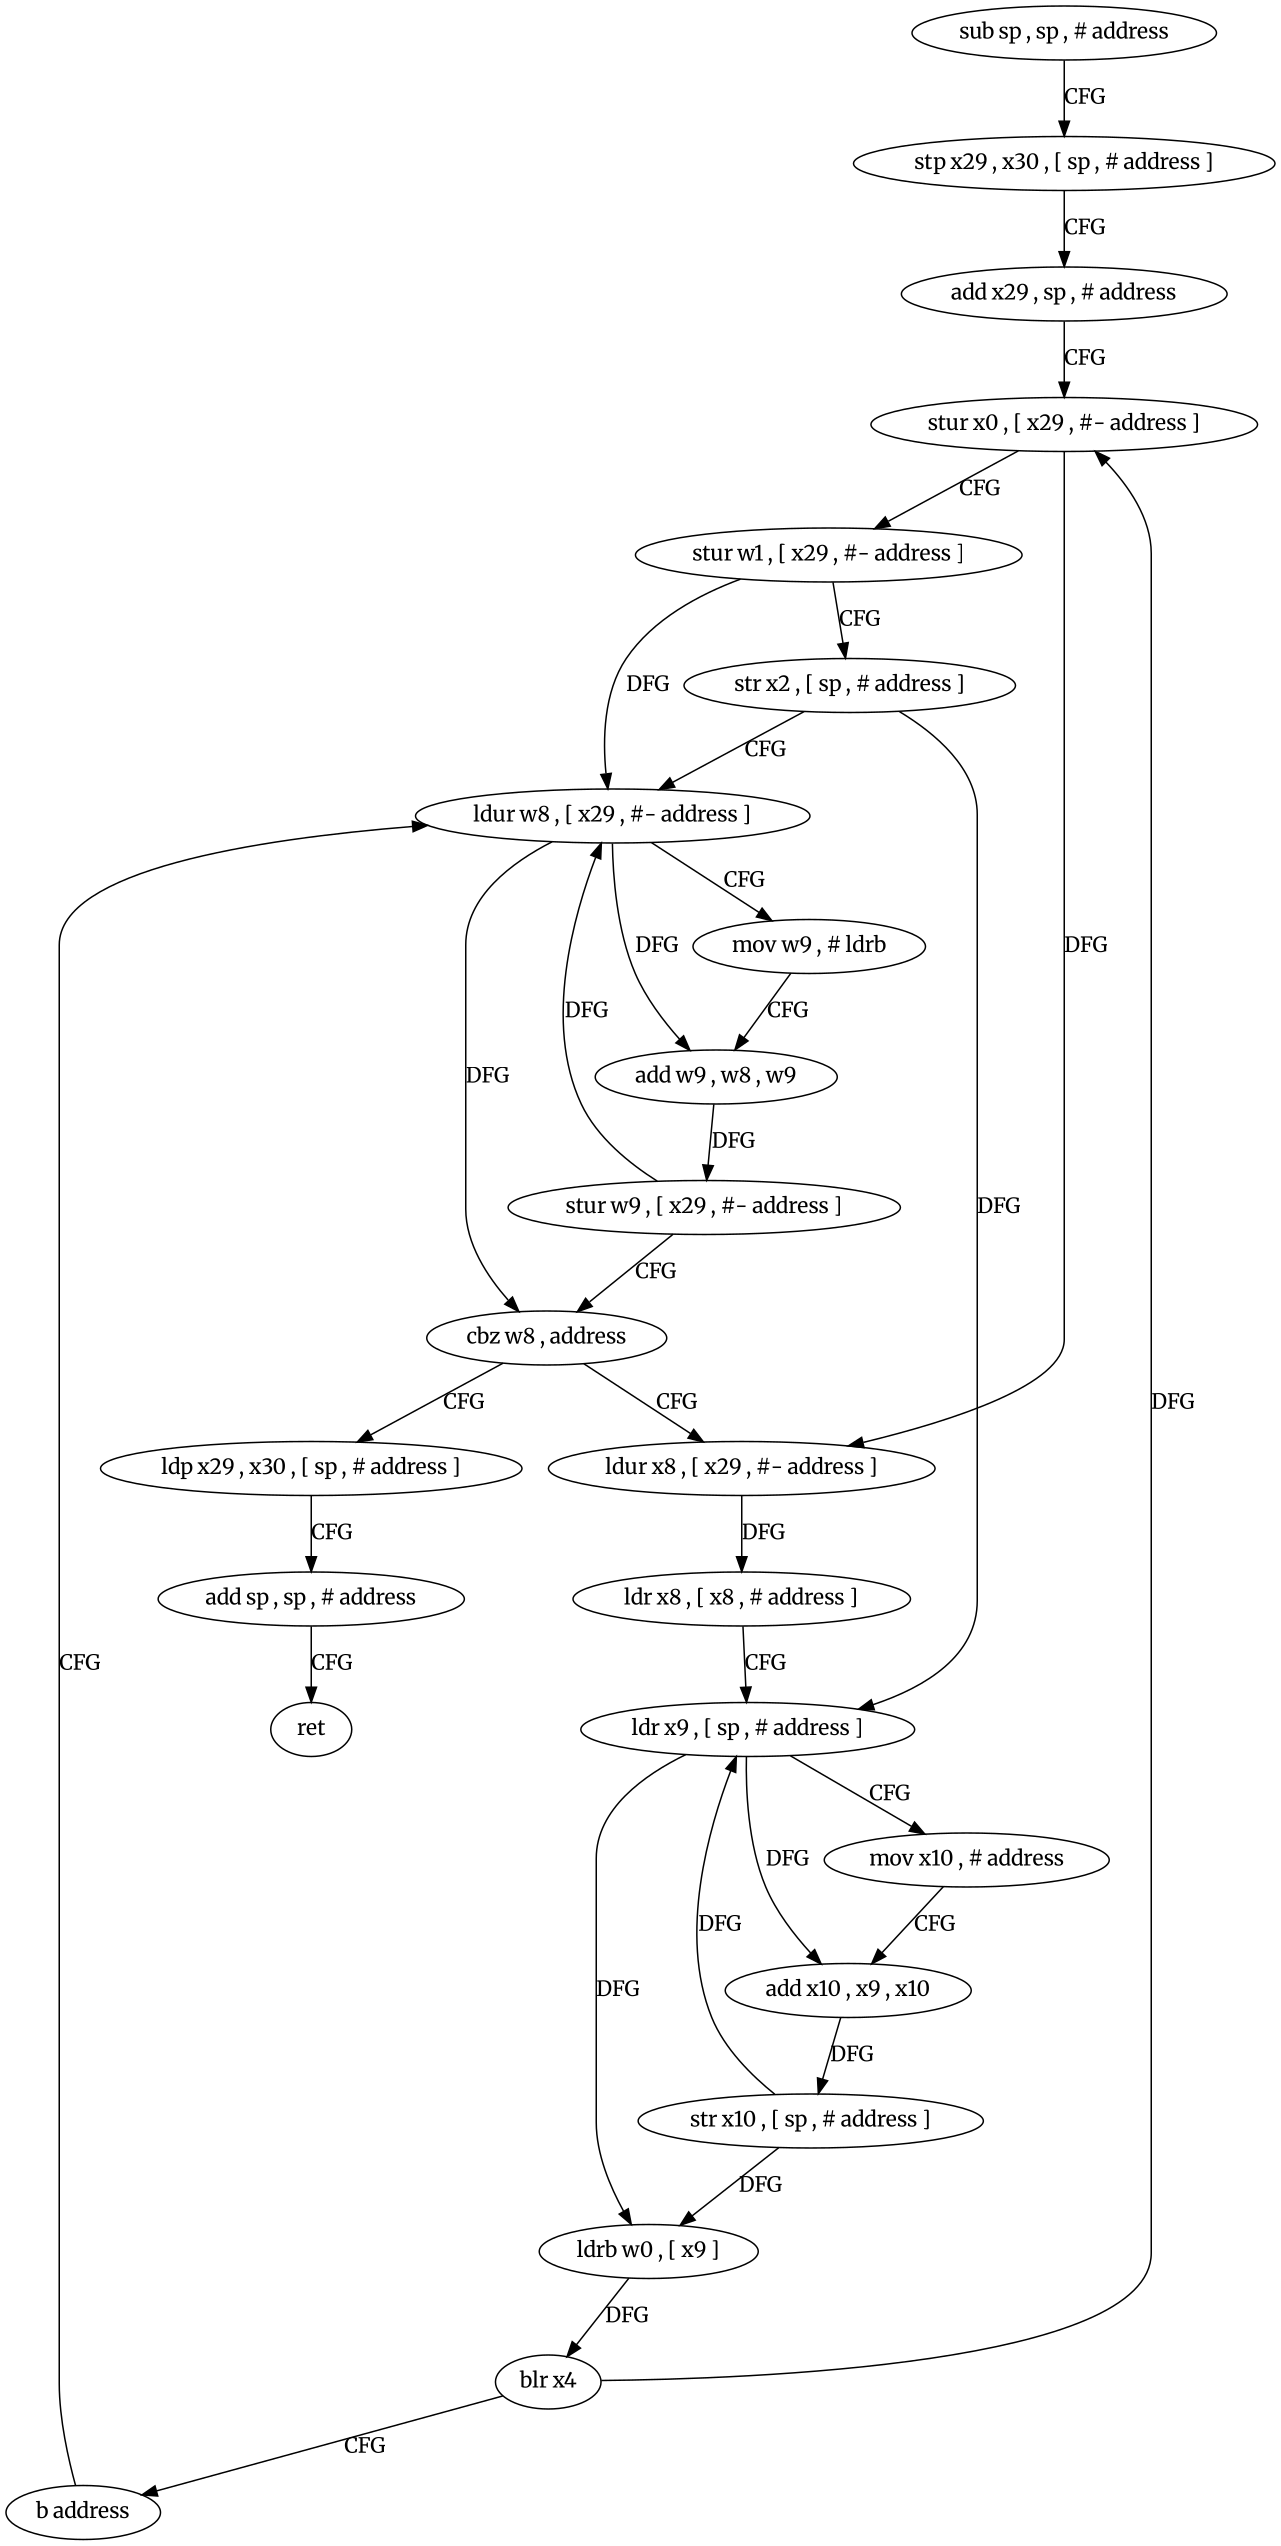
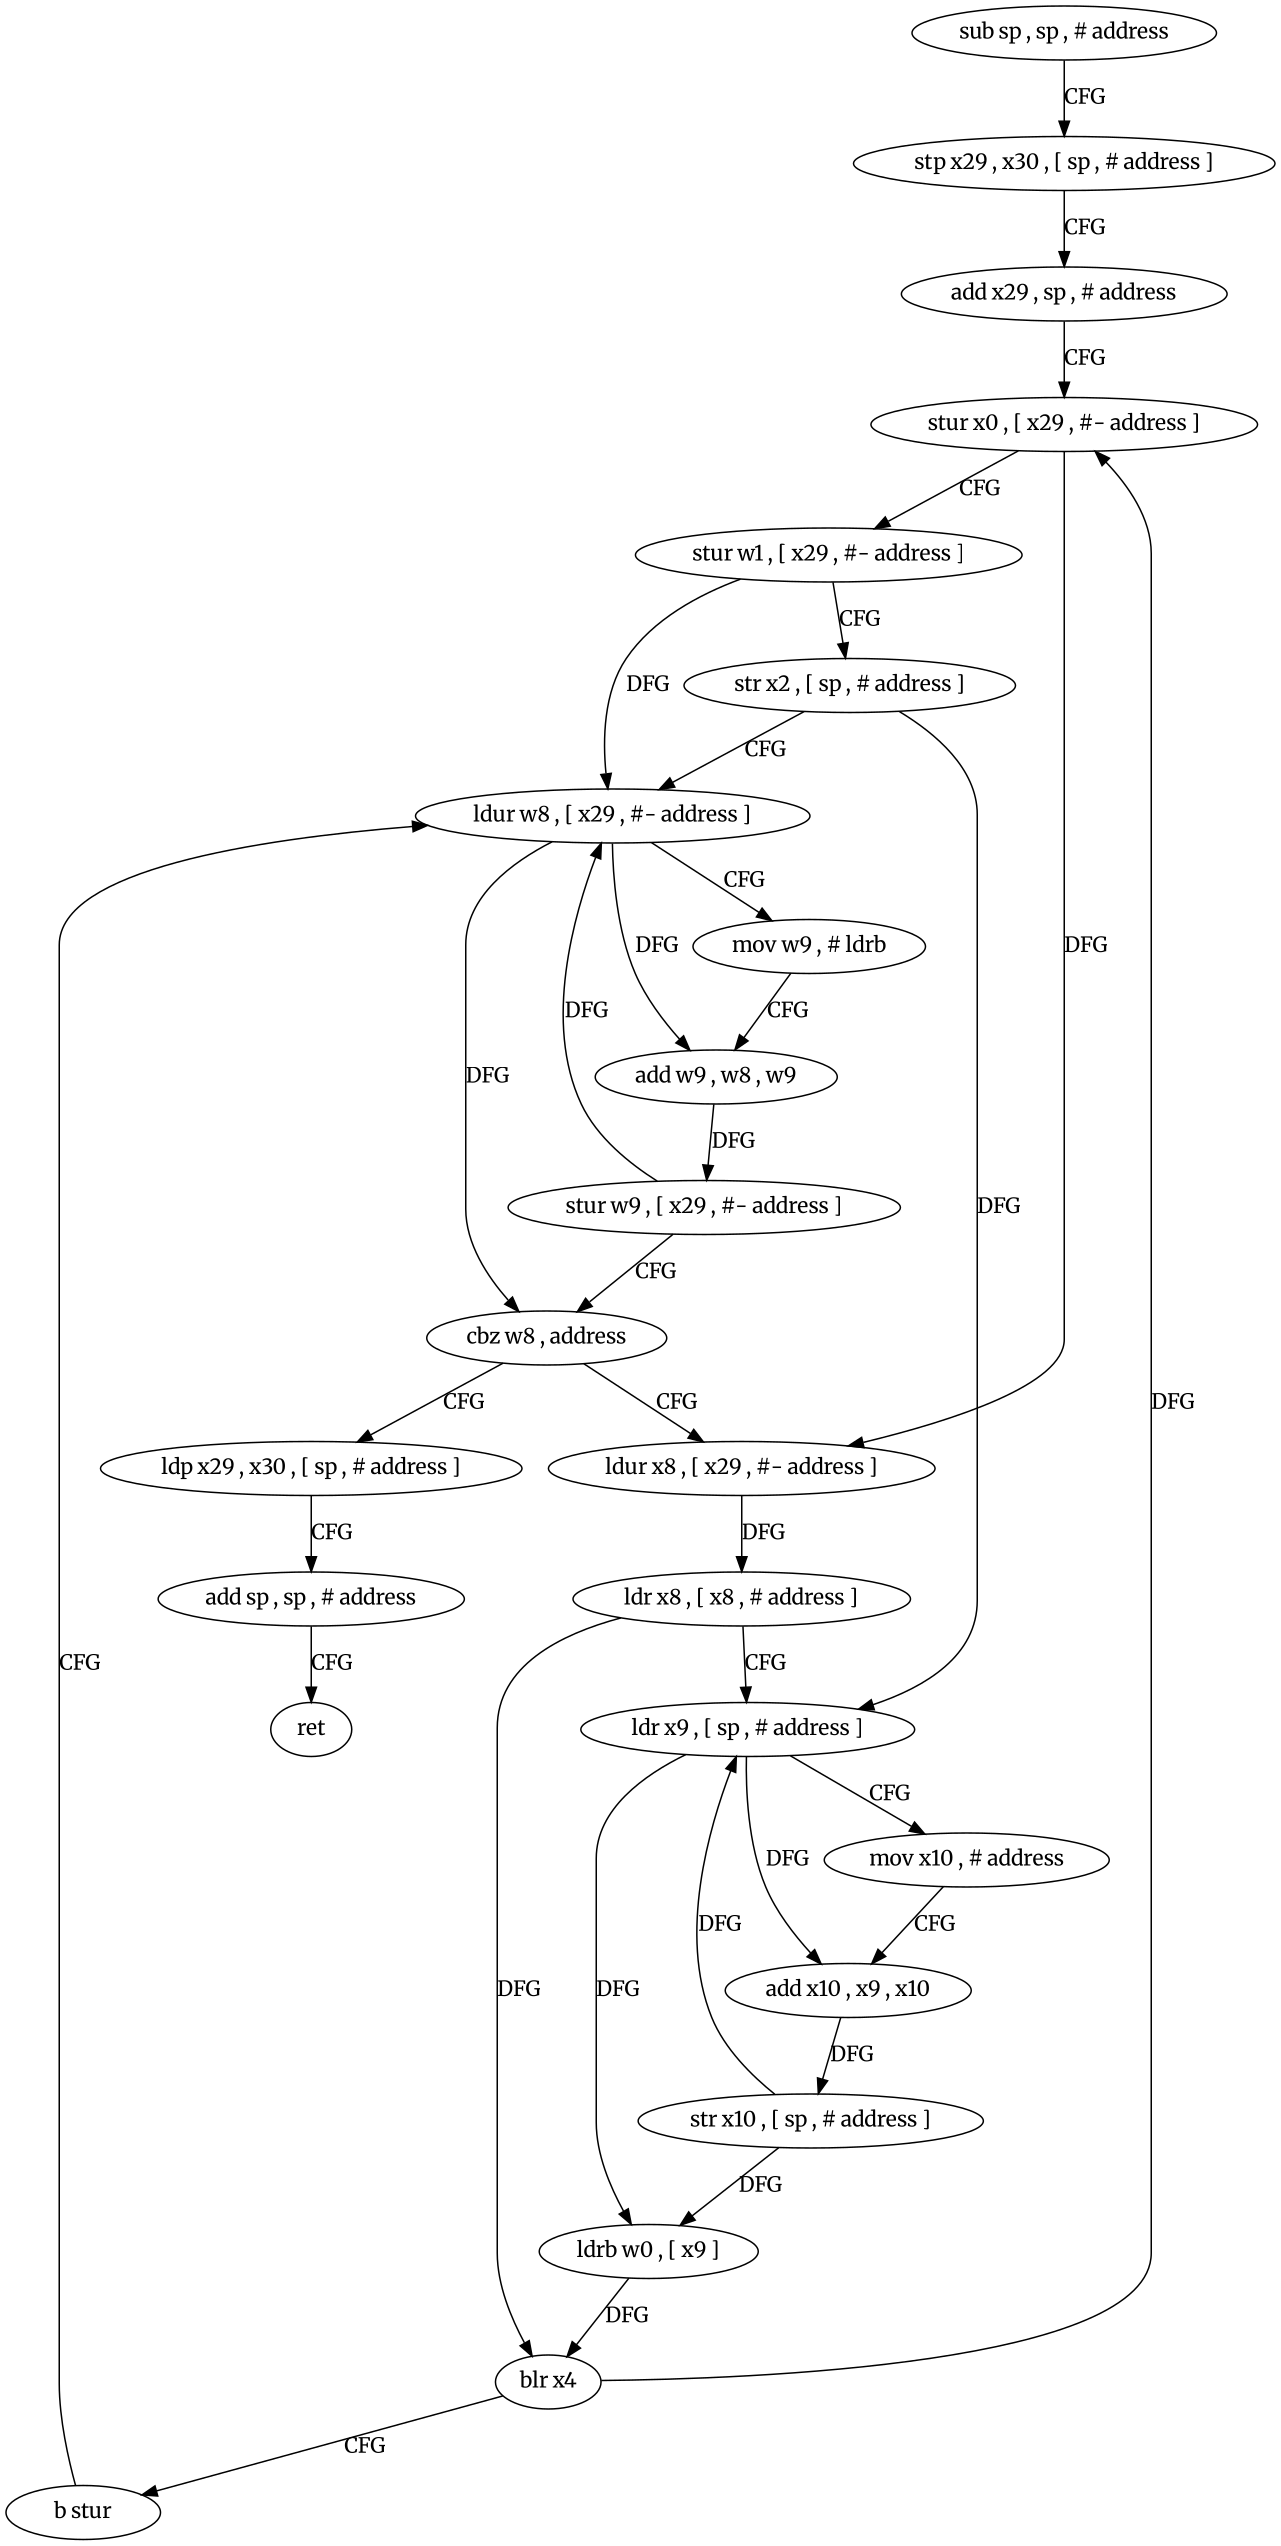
edge "ldr x8 , [ x8 , # address ]" -> "blr x4": added, label "DFG"
node "b address": label "b address" -> "b stur"
